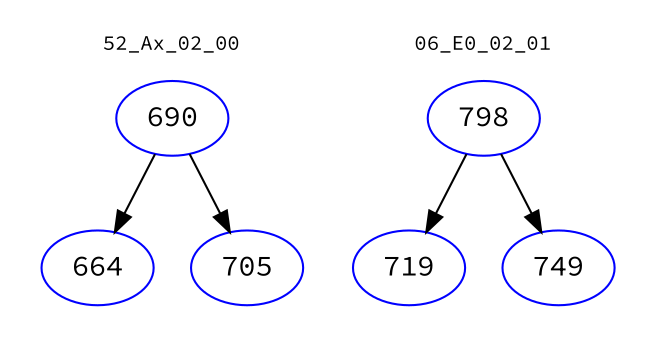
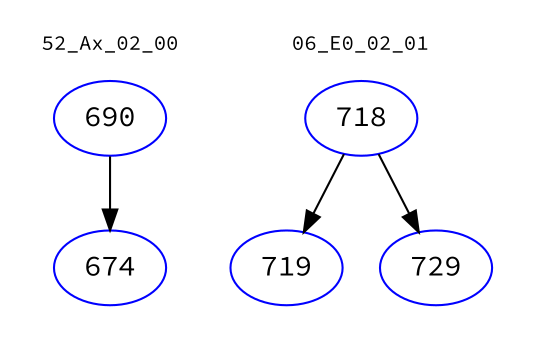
node "798": label "798" -> "718"
node "664": label "664" -> "674"
node "705": removed
node "749": label "749" -> "729"
